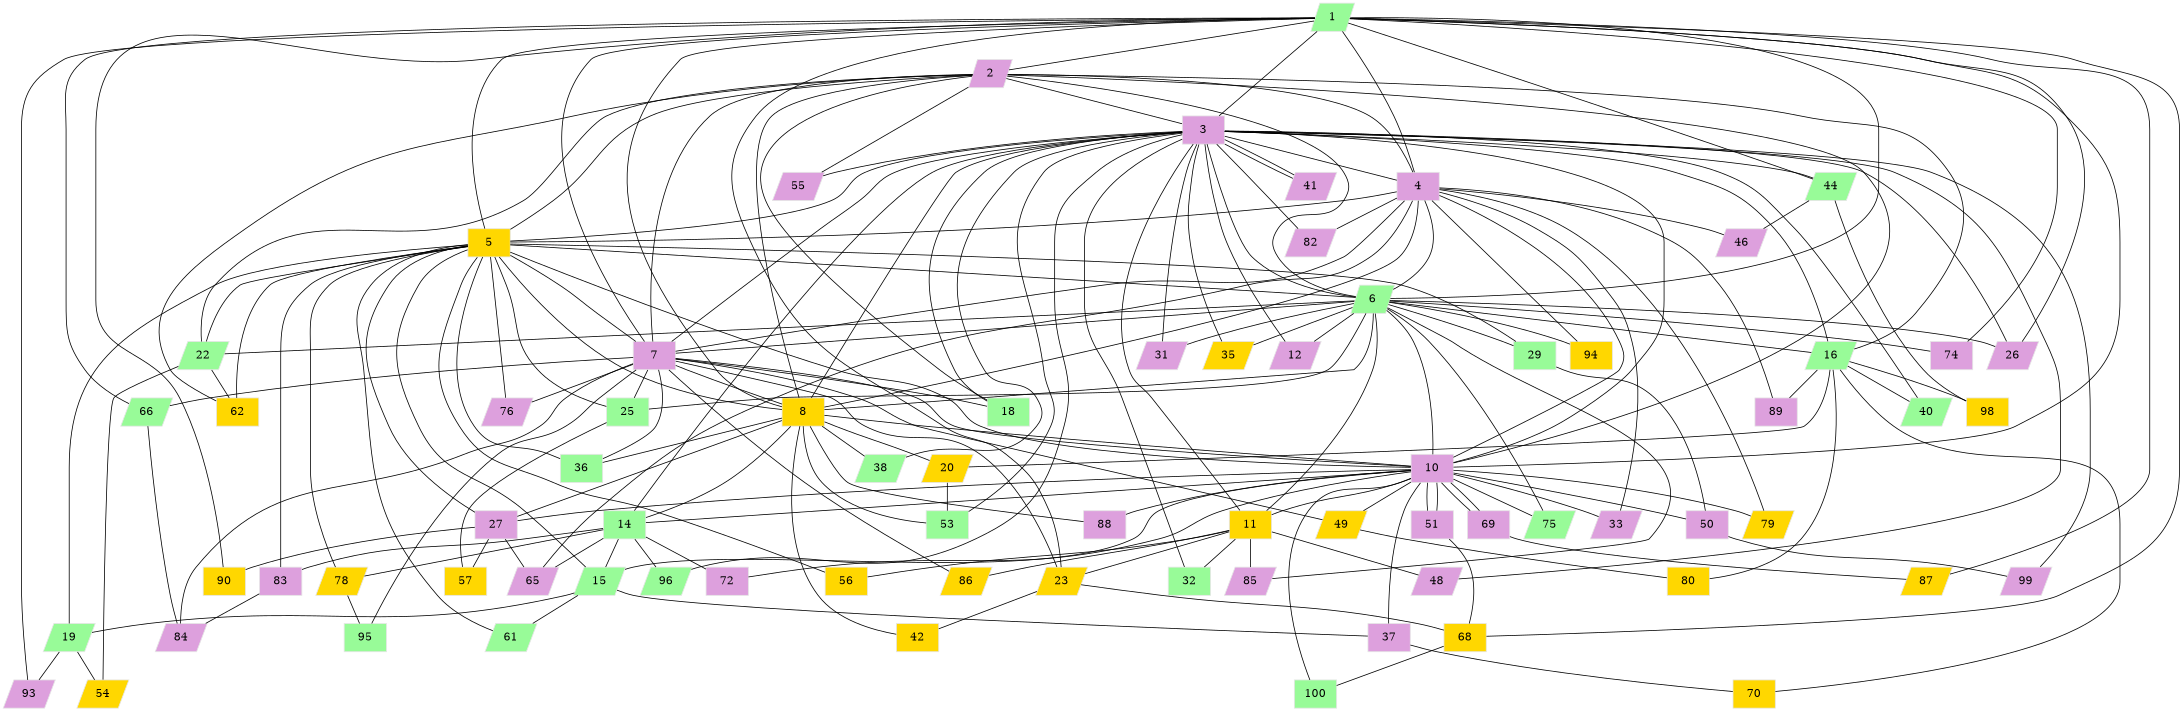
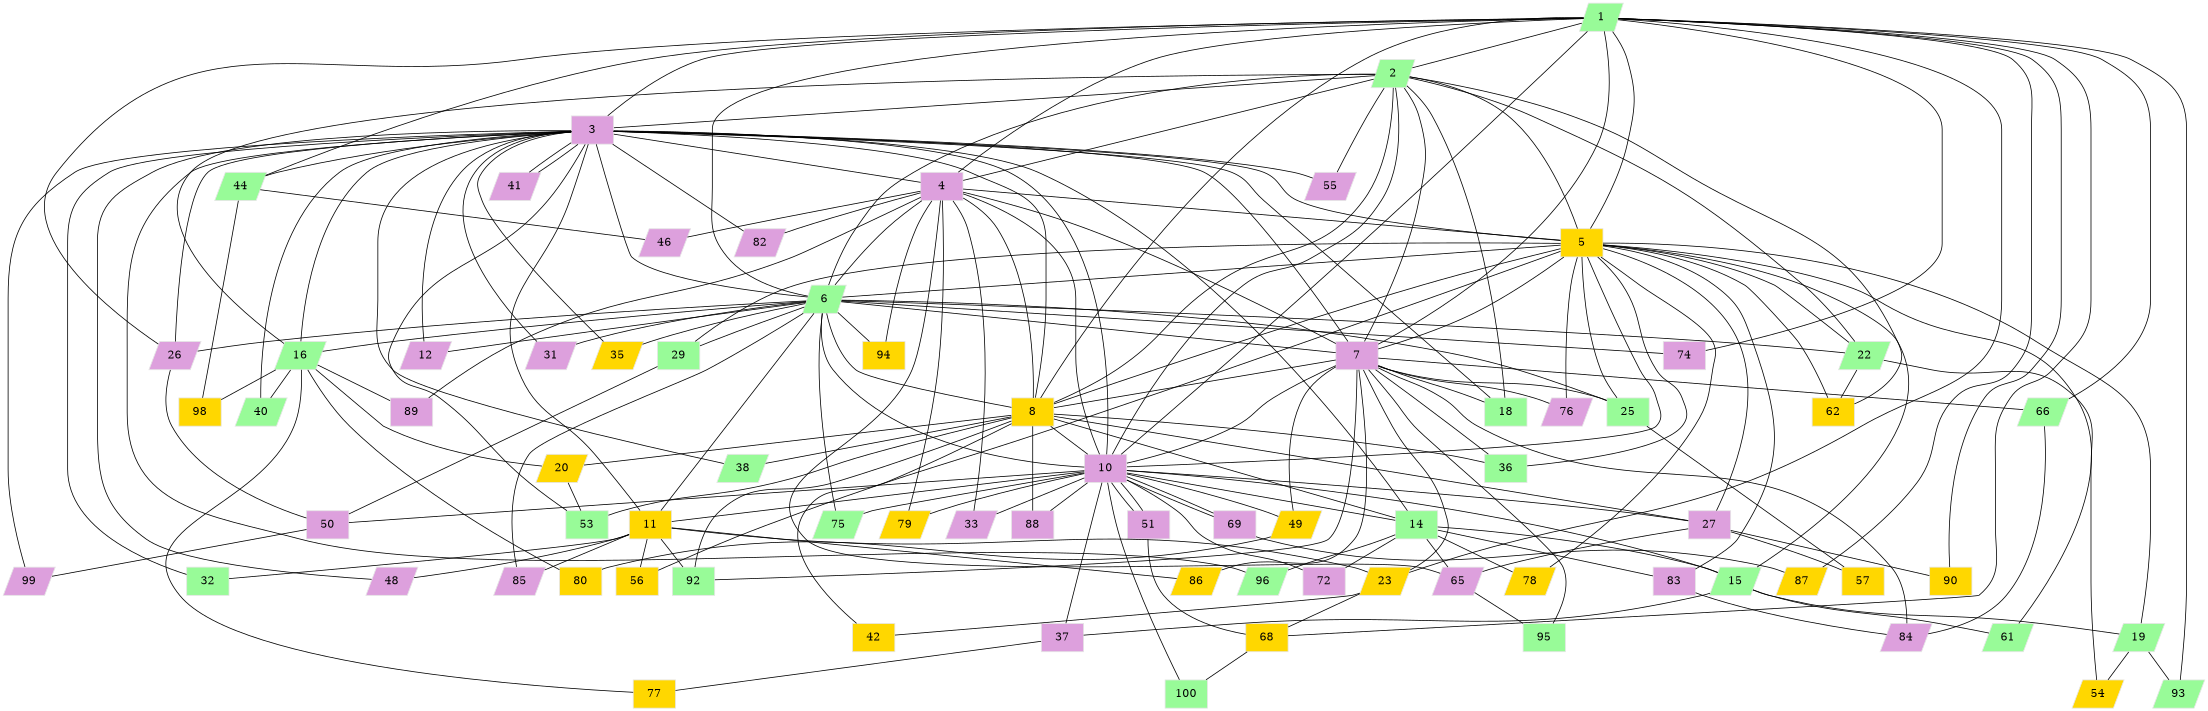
node "2": fillcolor plum -> palegreen
edge "26" -- "50": added
node "92": added
edge "78" -- "95": now "65" -- "95"
node "93": fillcolor plum -> palegreen
node "70": label "70" -> "77"
